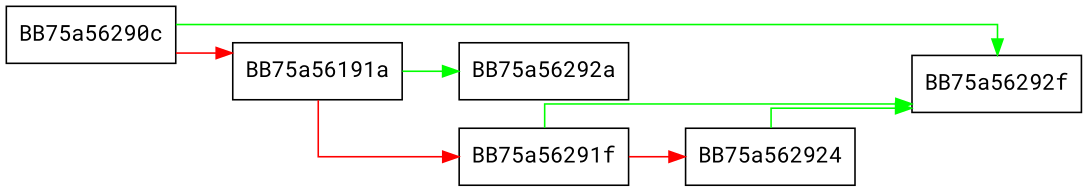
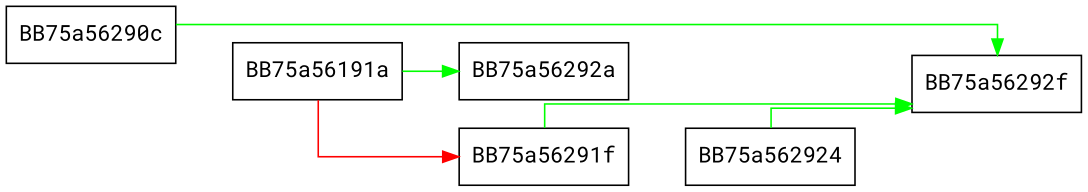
edge "BB75a56290c" -> "BB75a56191a": removed
edge "BB75a56291f" -> "BB75a562924": removed
